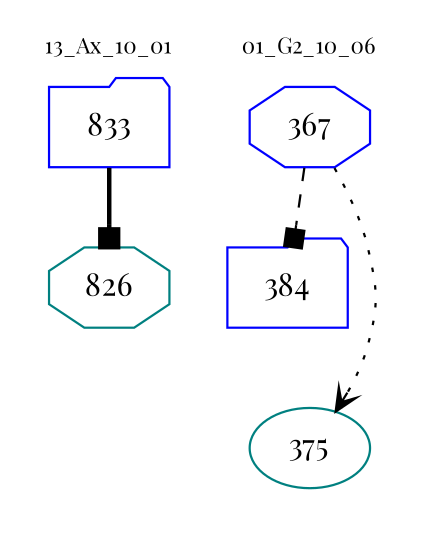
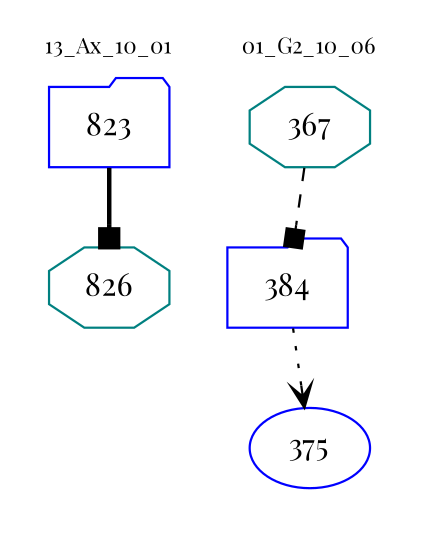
node "833": label "833" -> "823"
node "367": color blue -> teal
edge "367" -> "375": now "384" -> "375"
node "375": color teal -> blue
